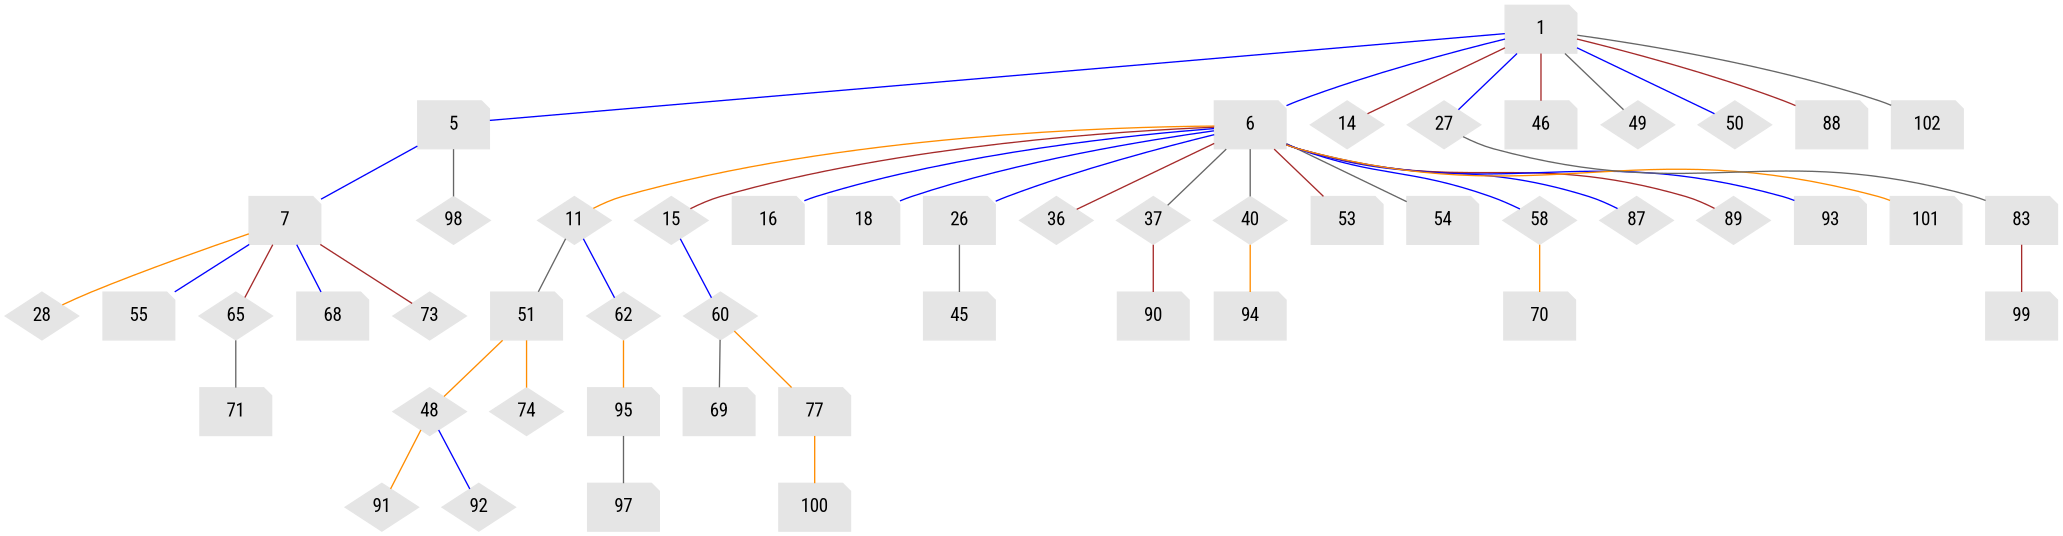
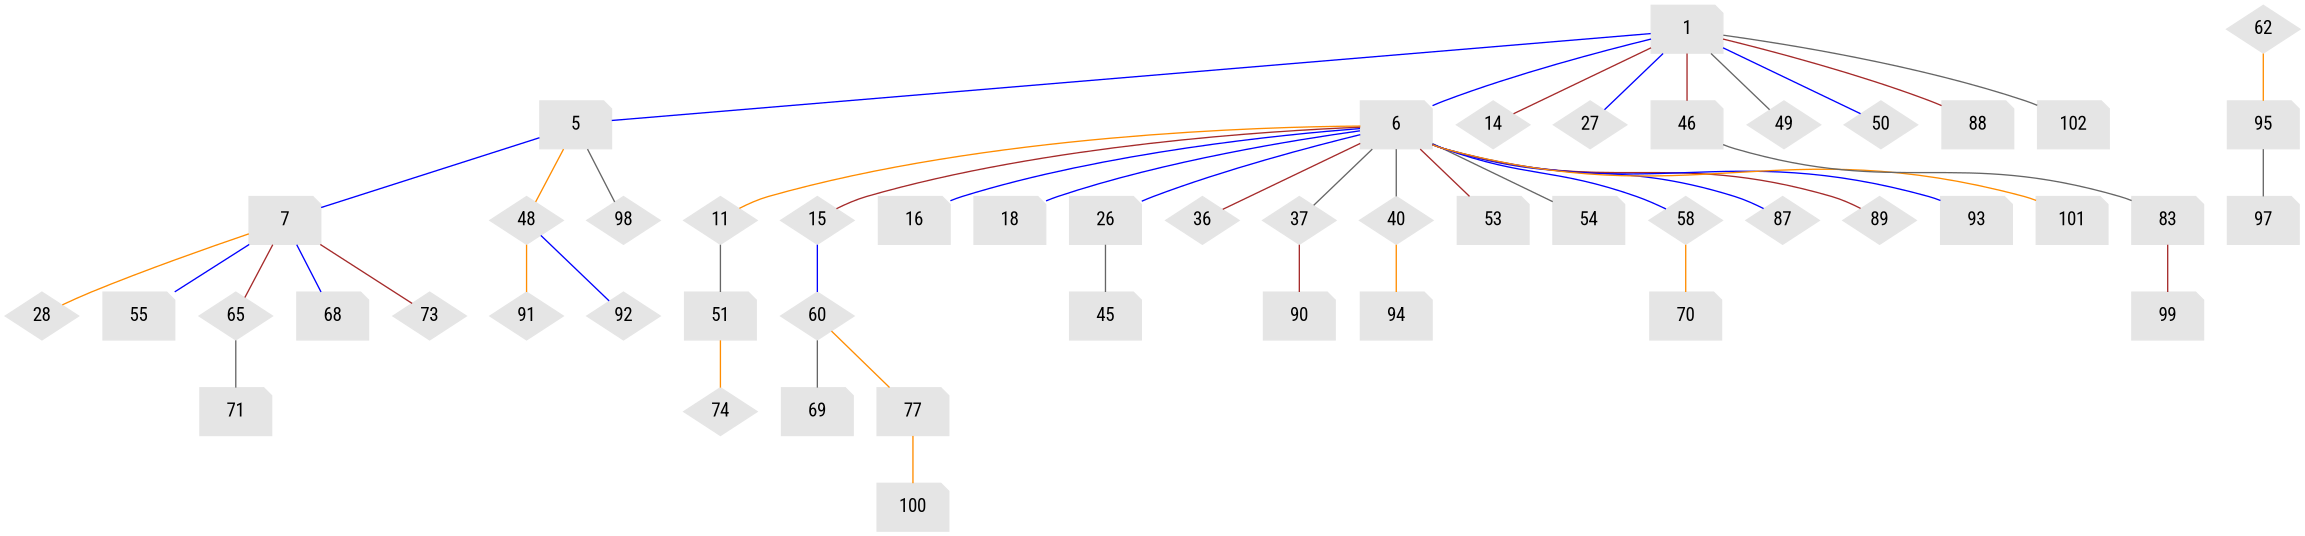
edge "27" -- "83": now "46" -- "83"
edge "11" -- "62": removed
edge "51" -- "48": now "5" -- "48"
